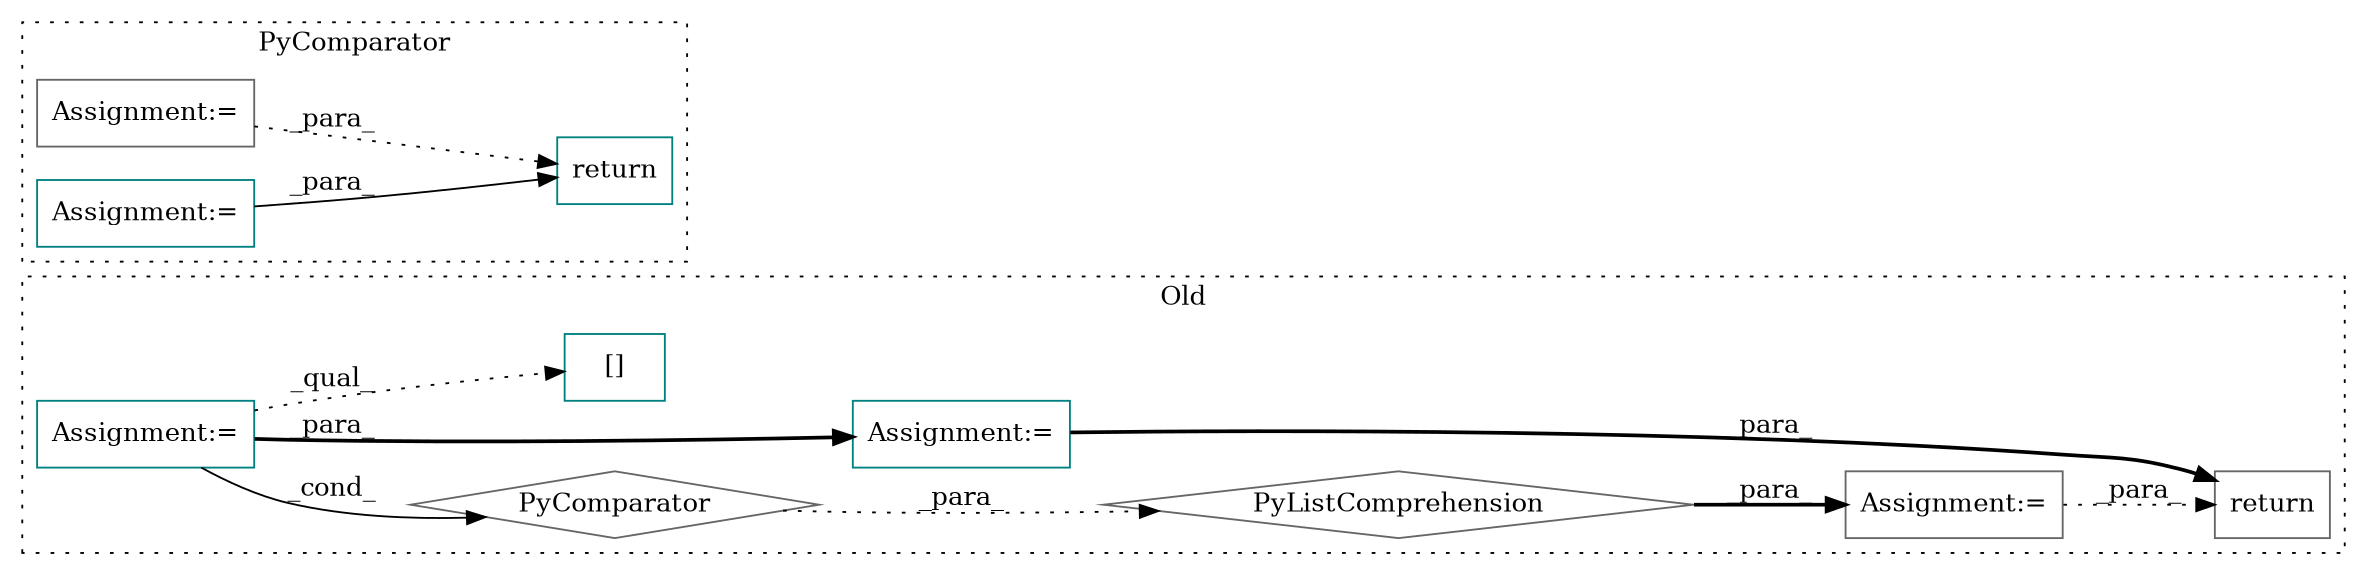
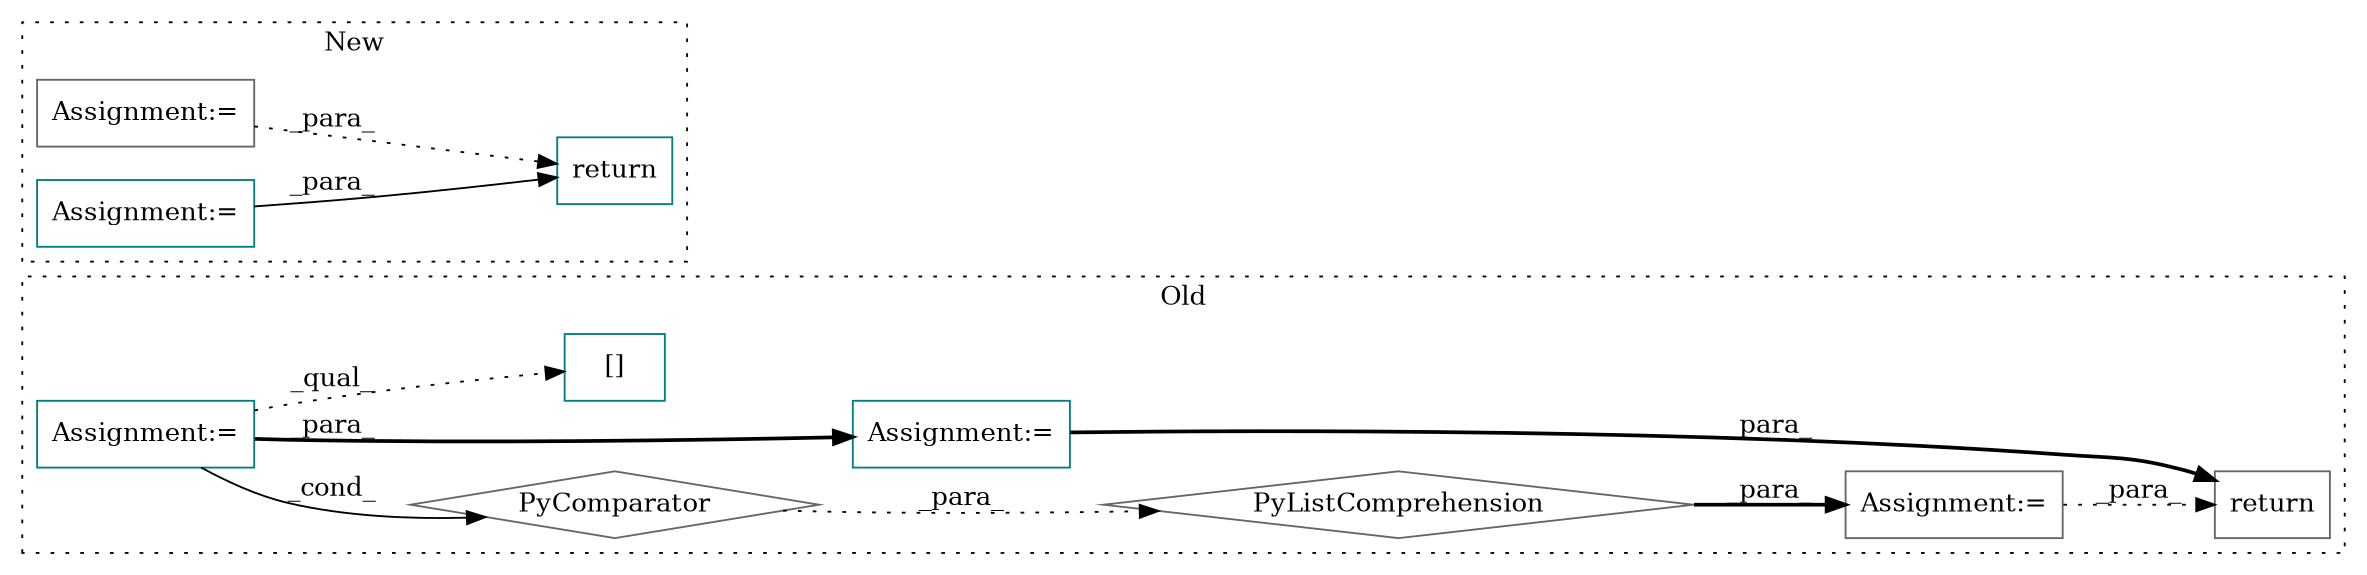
cluster "PyComparator": label "PyComparator" -> "New"
